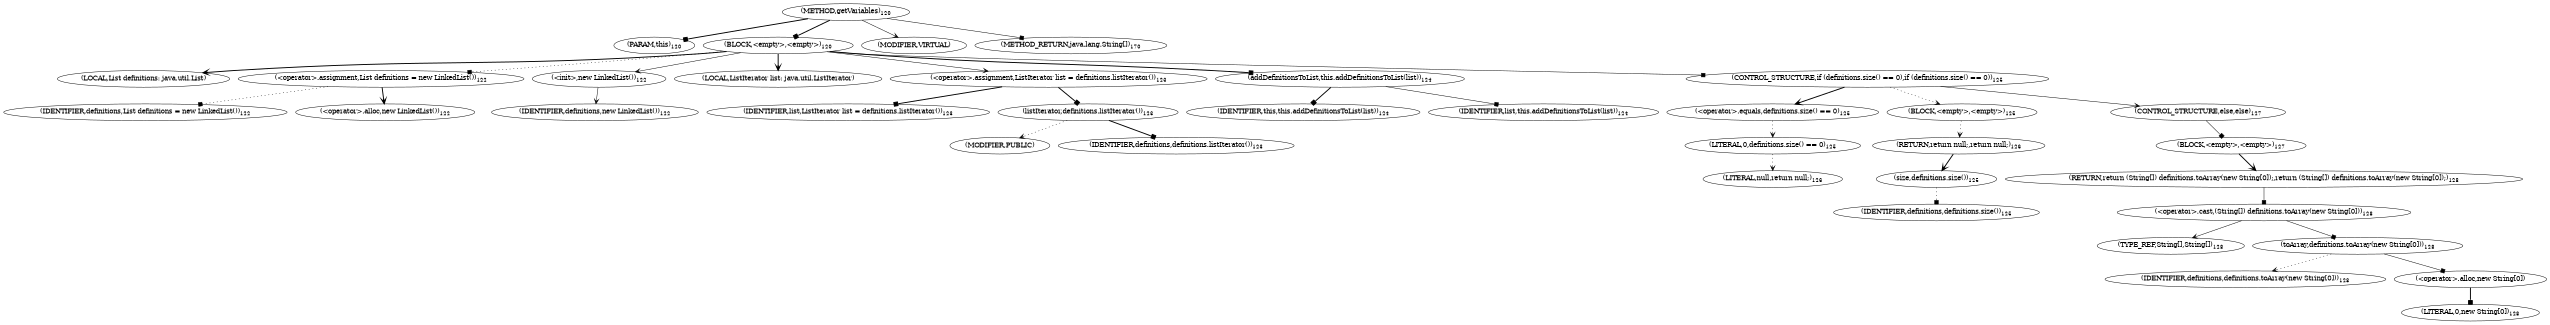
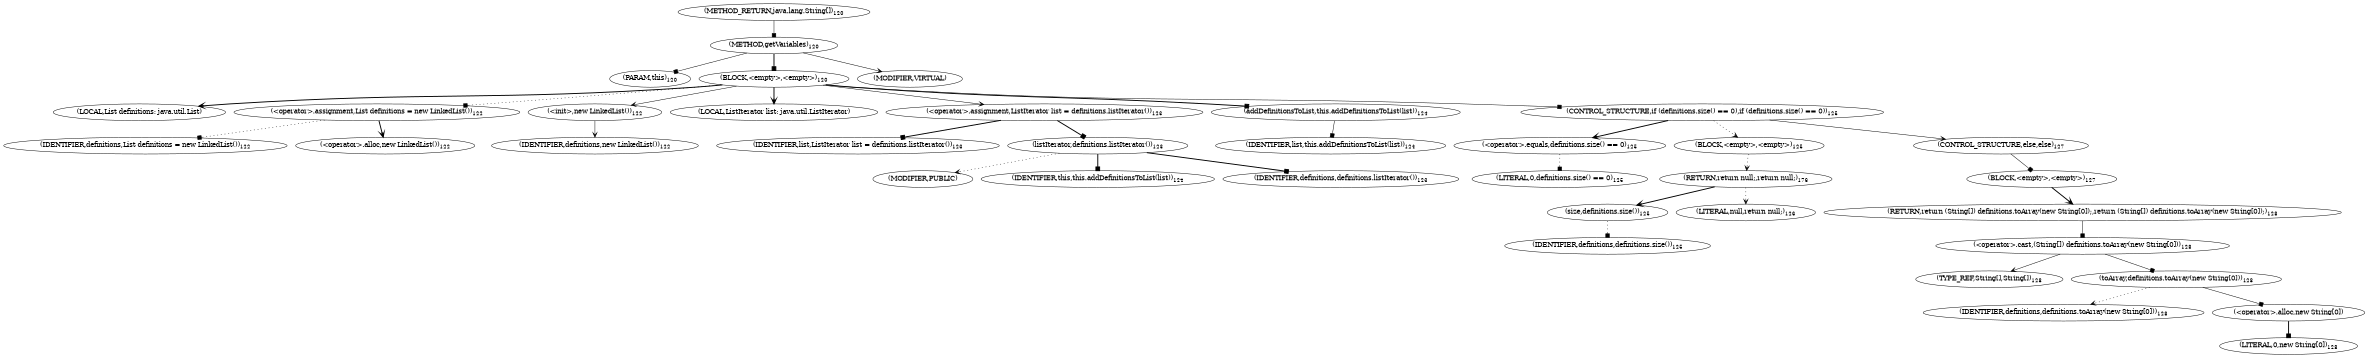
edge "(METHOD,getVariables)" -> "(METHOD_RETURN,java.lang.String[])": reversed
edge "(METHOD,getVariables)" -> "(PARAM,this)": style bold -> solid
node "(METHOD_RETURN,java.lang.String[])": text "170" -> "120"
edge "(addDefinitionsToList,this.addDefinitionsToList(list))" -> "(IDENTIFIER,this,this.addDefinitionsToList(list))": now "(listIterator,definitions.listIterator())" -> "(IDENTIFIER,this,this.addDefinitionsToList(list))"
edge "(<operator>.equals,definitions.size() == 0)" -> "(LITERAL,0,definitions.size() == 0)": arrowhead vee -> box
node "(RETURN,return null;,return null;)": text "126" -> "176"
edge "(LITERAL,0,definitions.size() == 0)" -> "(LITERAL,null,return null;)": now "(RETURN,return null;,return null;)" -> "(LITERAL,null,return null;)"
